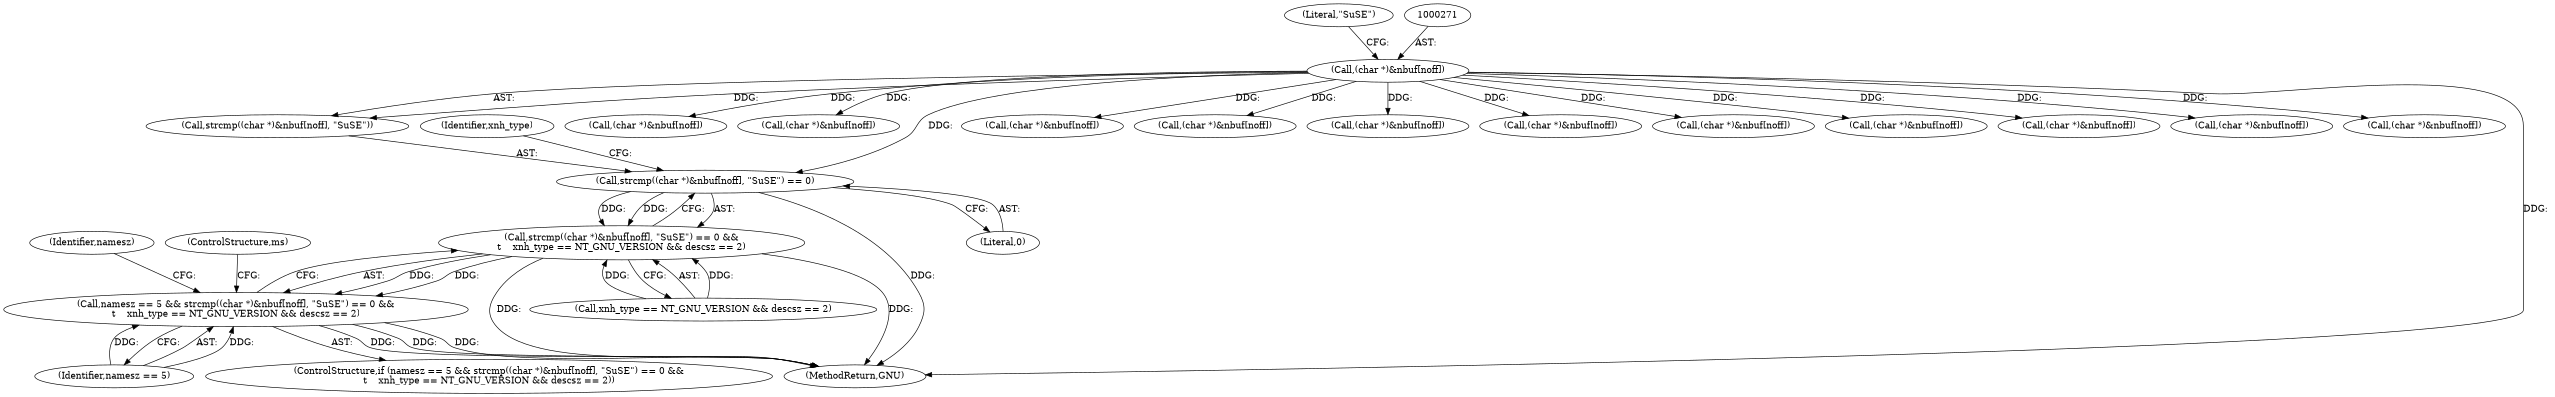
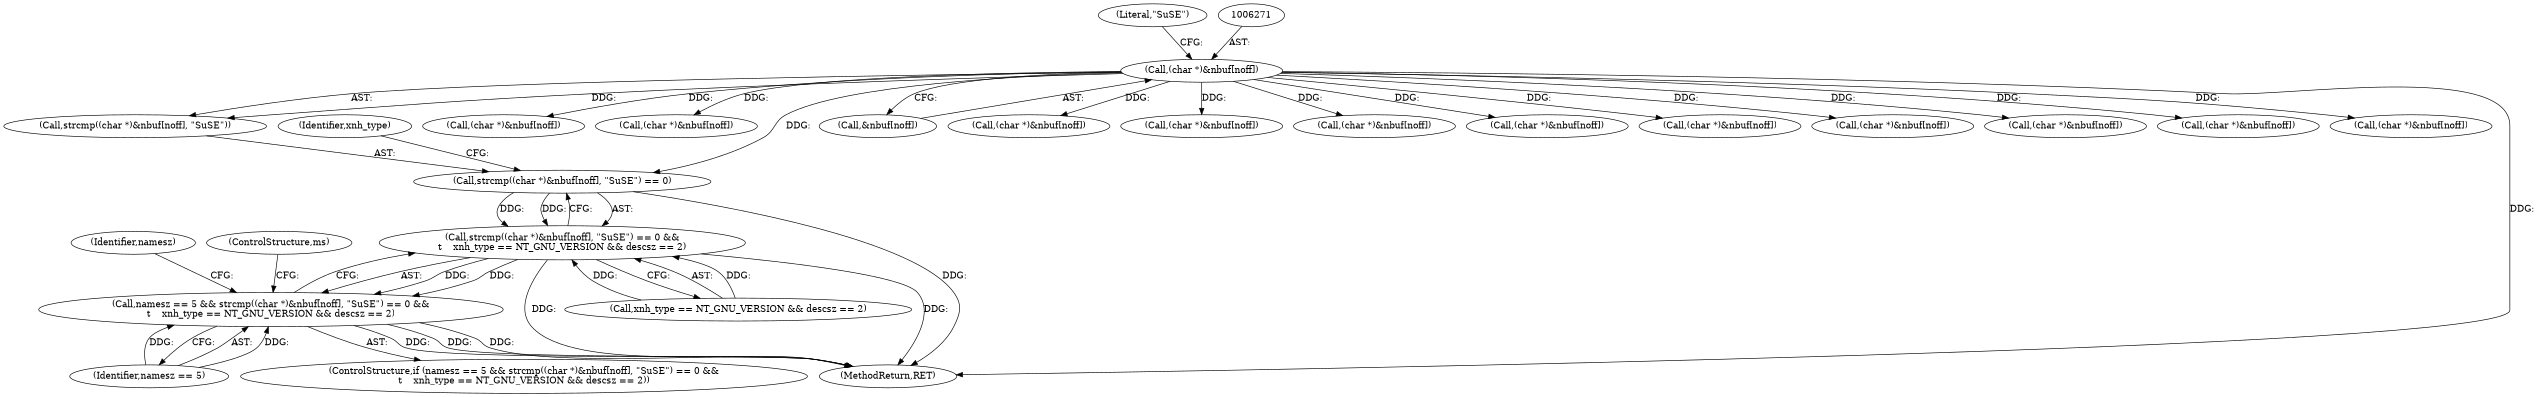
node "1000271": label "1000271" -> "1006271"
node "(Call,&nbuf[noff])": added
node "(Literal,0)": removed
node "(MethodReturn,GNU)": label "(MethodReturn,GNU)" -> "(MethodReturn,RET)"
